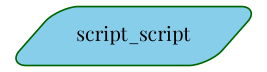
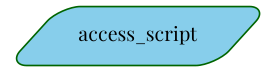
node "script_script": label "script_script" -> "access_script"
